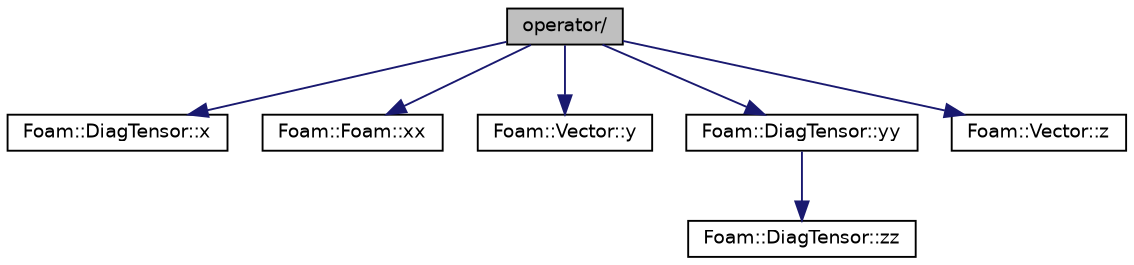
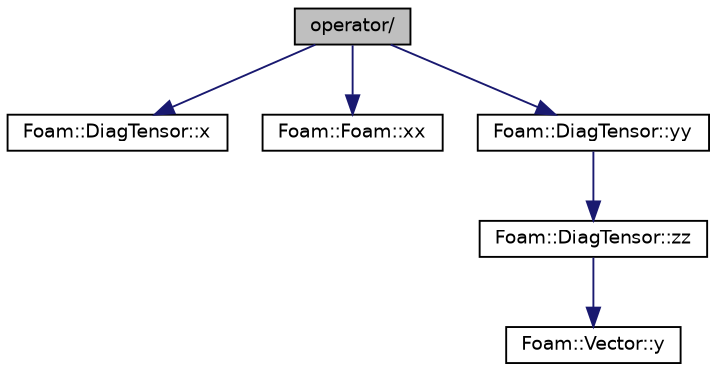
edge "operator/" -> "Foam::Vector::y": now "Foam::DiagTensor::zz" -> "Foam::Vector::y"
node "Foam::Vector::z": removed
